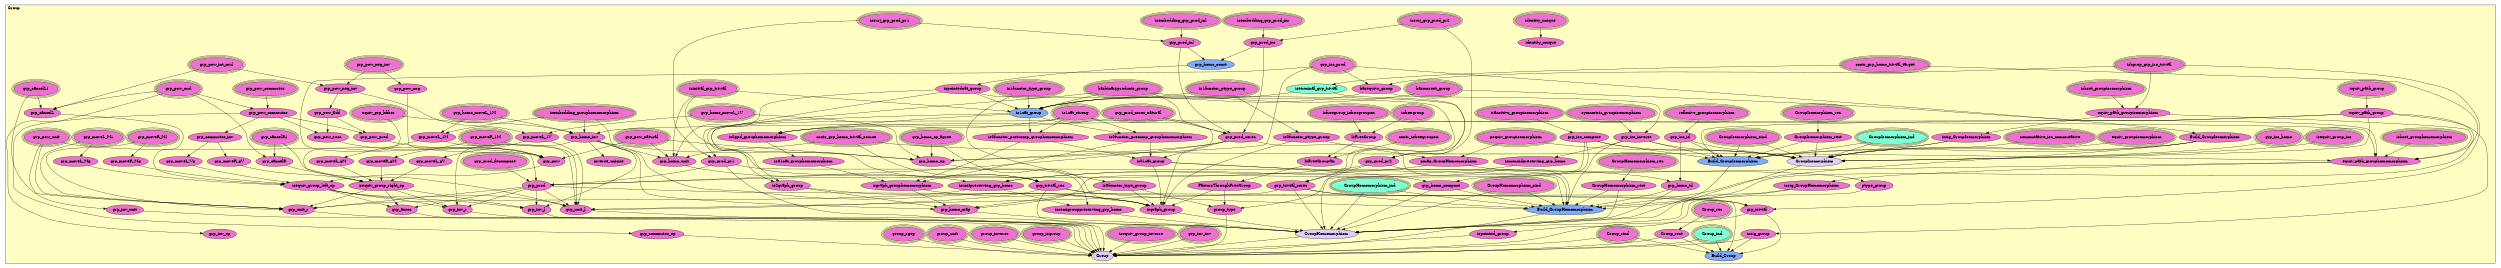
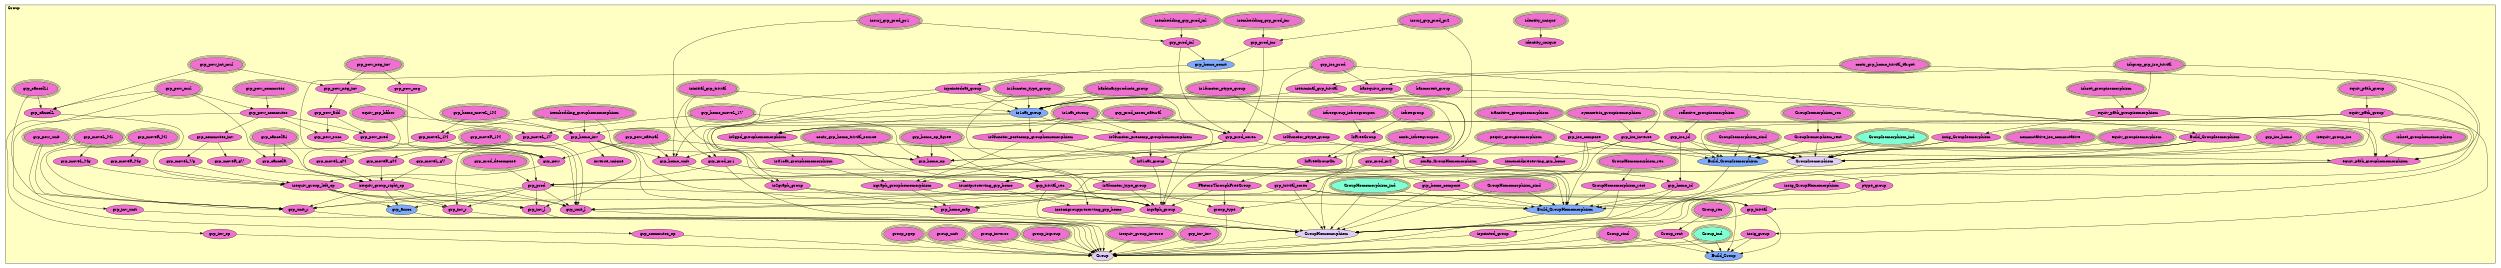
node "isterminal_grp_trivial": fillcolor #7fffd4 -> #f070d1
node "grp_assoc": fillcolor #f070d1 -> #7faaff
edge "grp_inv_op" -> "Group": added
